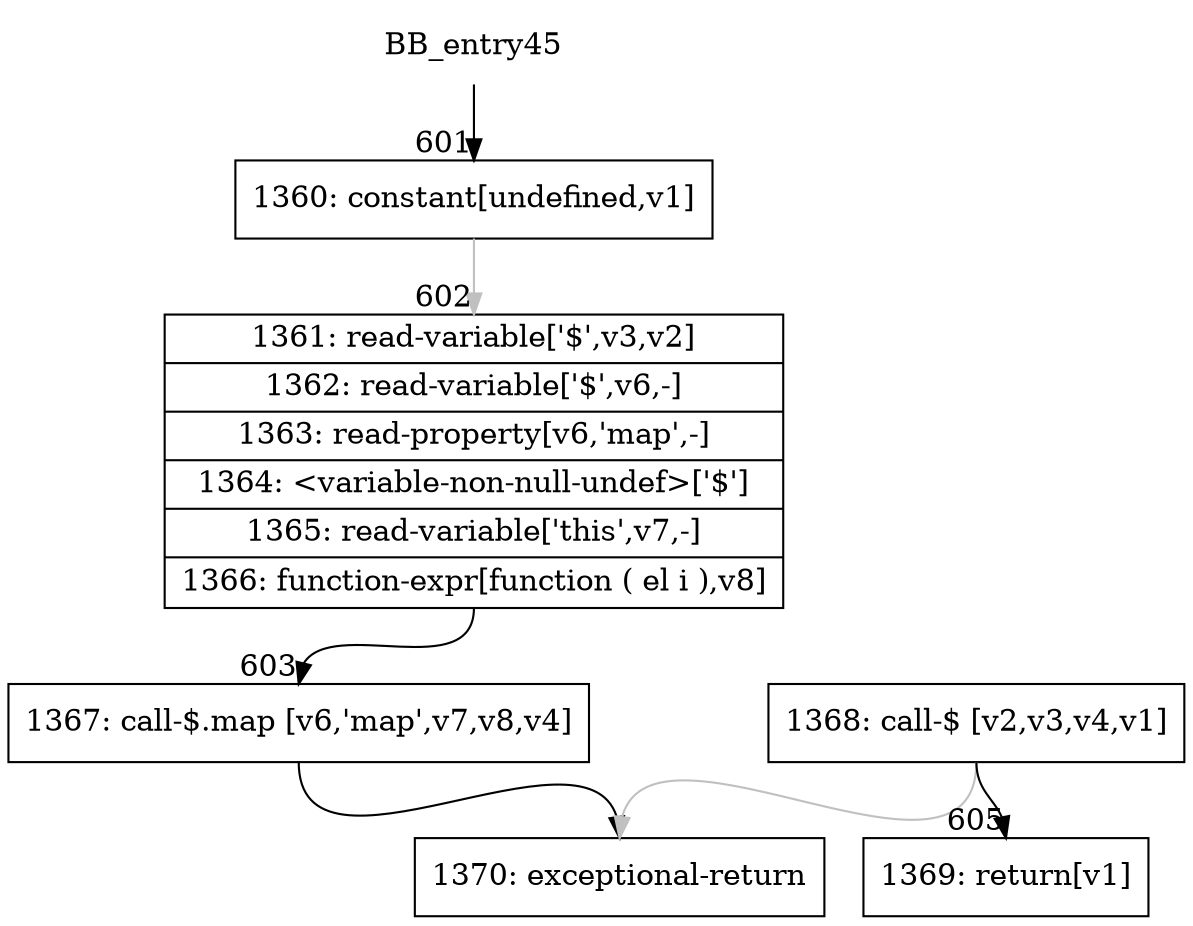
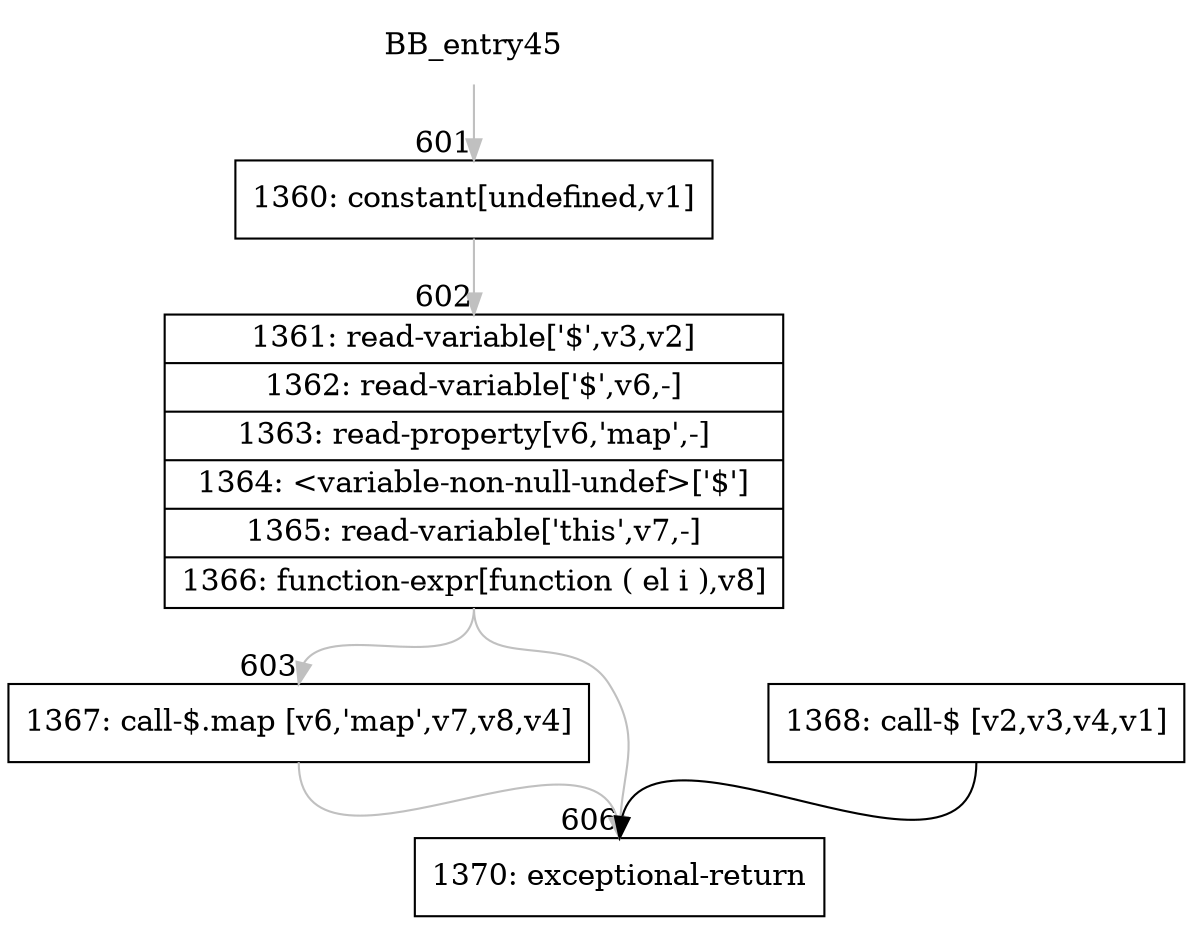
edge "BB_entry45" -> "1360: constant[undefined,v1]": color black -> gray
edge "1361: read-variable['$',v3,v2]" -> "1367: call-$.map [v6,'map',v7,v8,v4]": color black -> gray
edge "1361: read-variable['$',v3,v2]" -> "1370: exceptional-return": added
edge "1367: call-$.map [v6,'map',v7,v8,v4]" -> "1370: exceptional-return": color black -> gray
edge "1368: call-$ [v2,v3,v4,v1]" -> "1370: exceptional-return": color gray -> black
node "1369: return[v1]": removed
